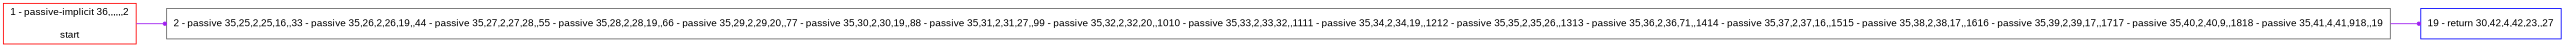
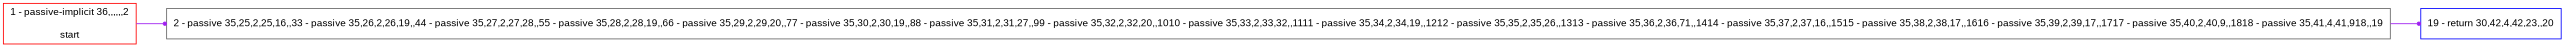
node "19 - return 30,42,4,42,23,,27": label "19 - return 30,42,4,42,23,,27" -> "19 - return 30,42,4,42,23,,20"
